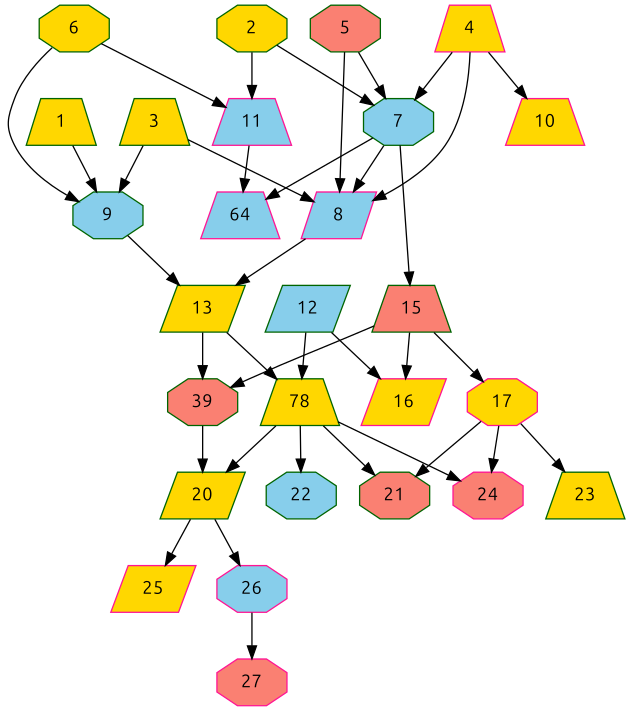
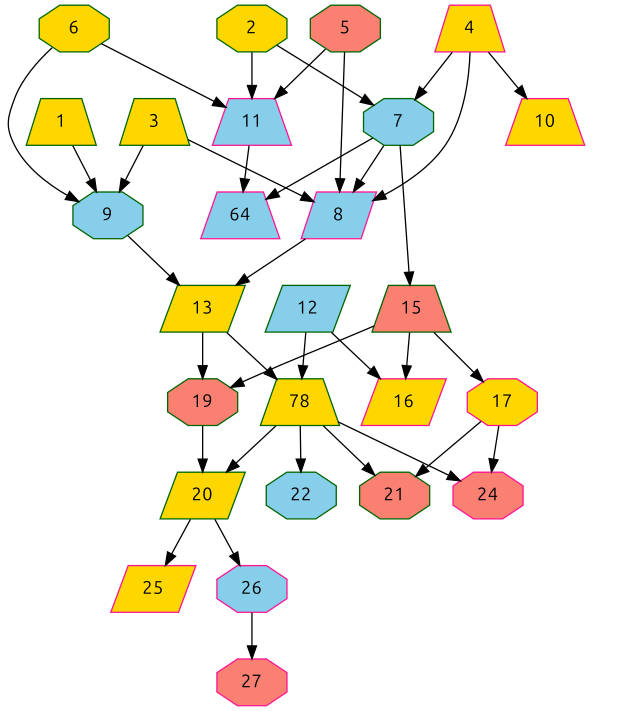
edge "5" -> "7": now "5" -> "11"
node "39": label "39" -> "19"
node "23": removed
